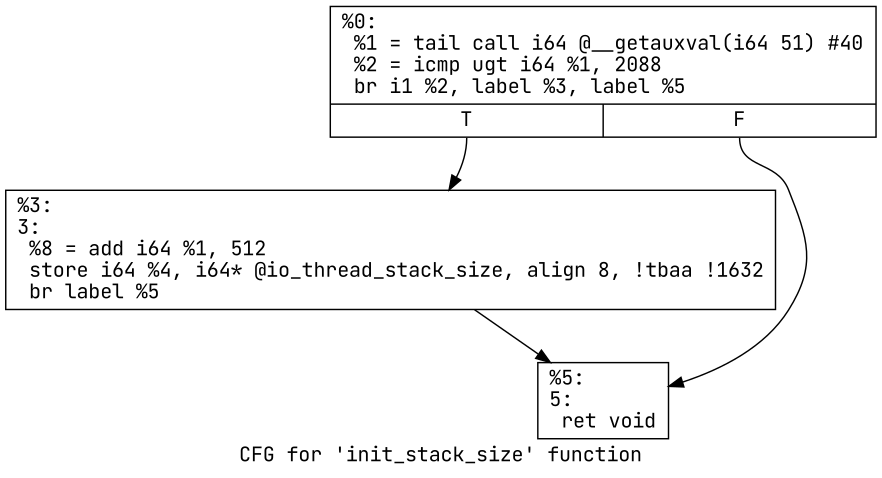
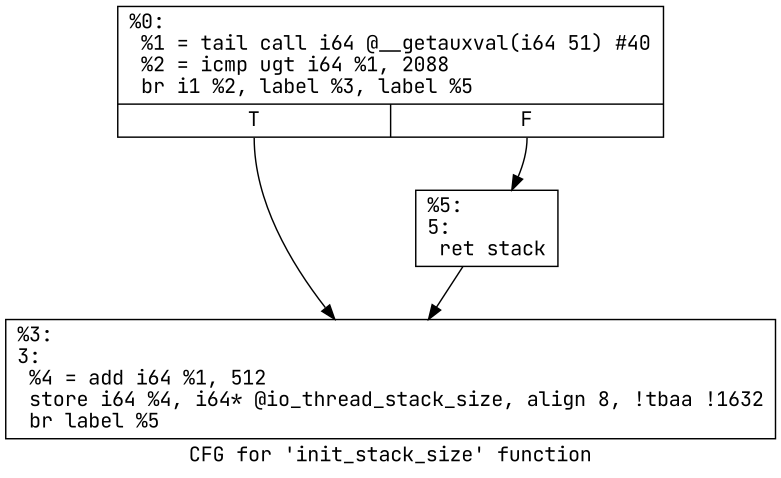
node "%3:": text "%8 = add i64 %1, 512" -> "%4 = add i64 %1, 512"
edge "%3:" -> "%5:": reversed
node "%5:": text "ret void" -> "ret stack"
